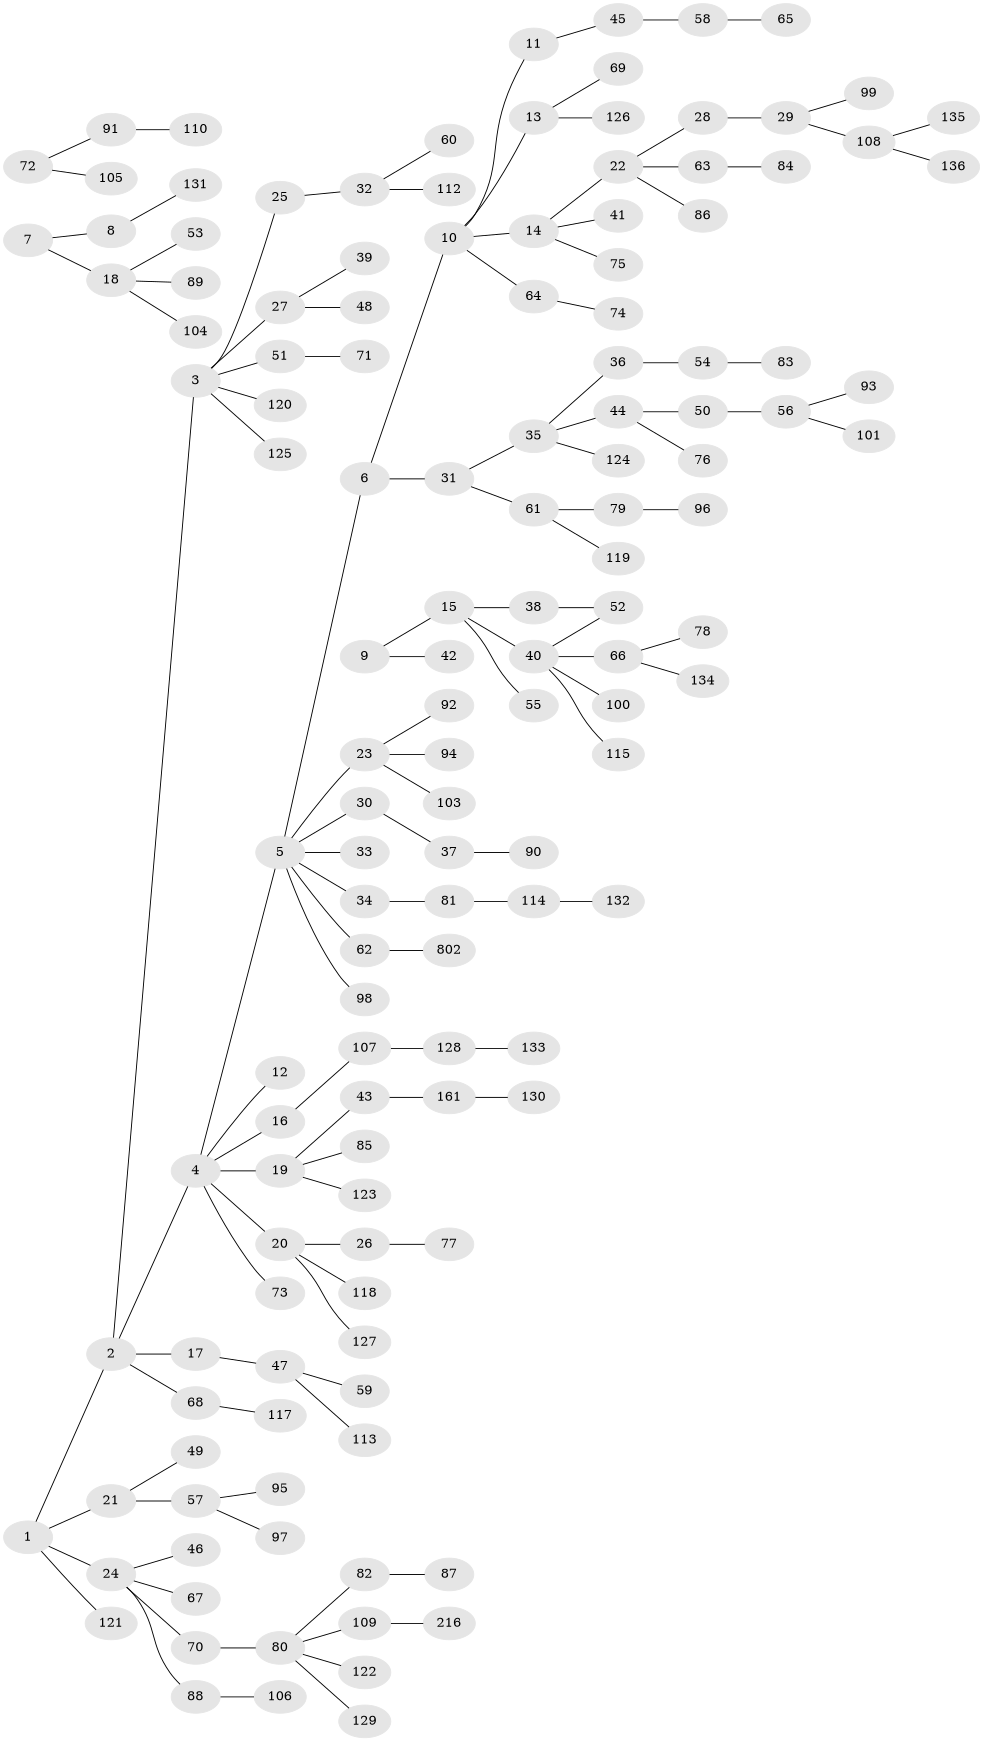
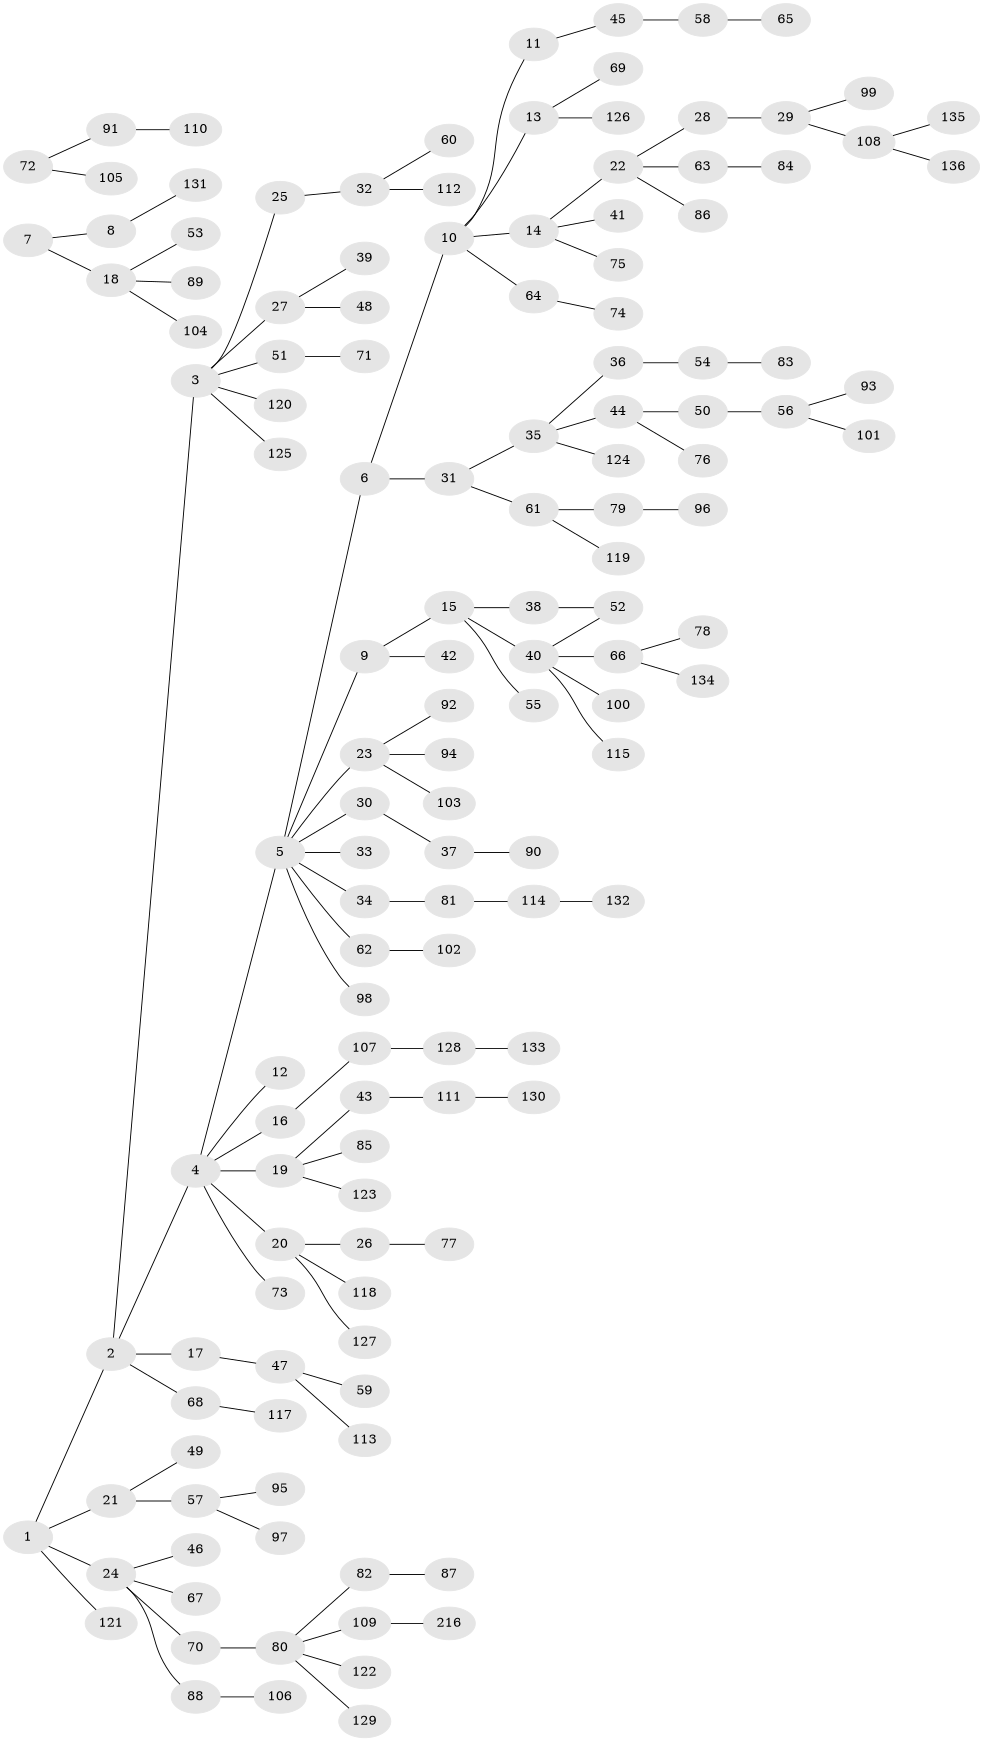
edge "9" -- "5": added
node "802": label "802" -> "102"
node "161": label "161" -> "111"
